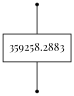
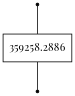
node "359258.2883": label "359258.2883" -> "359258.2886"
